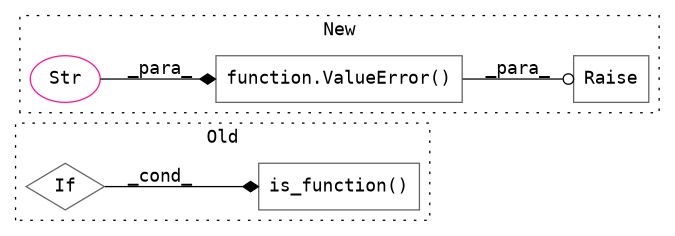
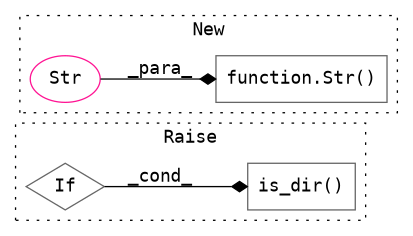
node "function.ValueError()": label "function.ValueError()" -> "function.Str()"
node "Raise": removed
cluster "Old": label "Old" -> "Raise"
node "is_function()": label "is_function()" -> "is_dir()"
